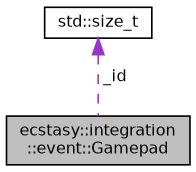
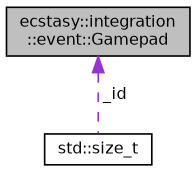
edge "ecstasy::integration ::event::Gamepad" -> "std::size_t": reversed
